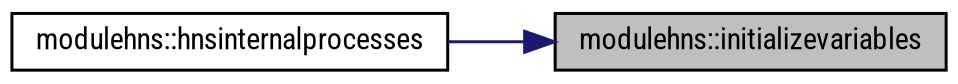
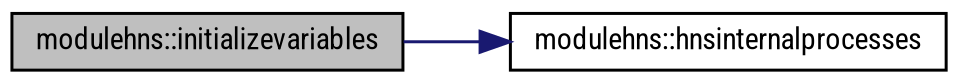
edge "modulehns::hnsinternalprocesses" -> "modulehns::initializevariables": reversed
